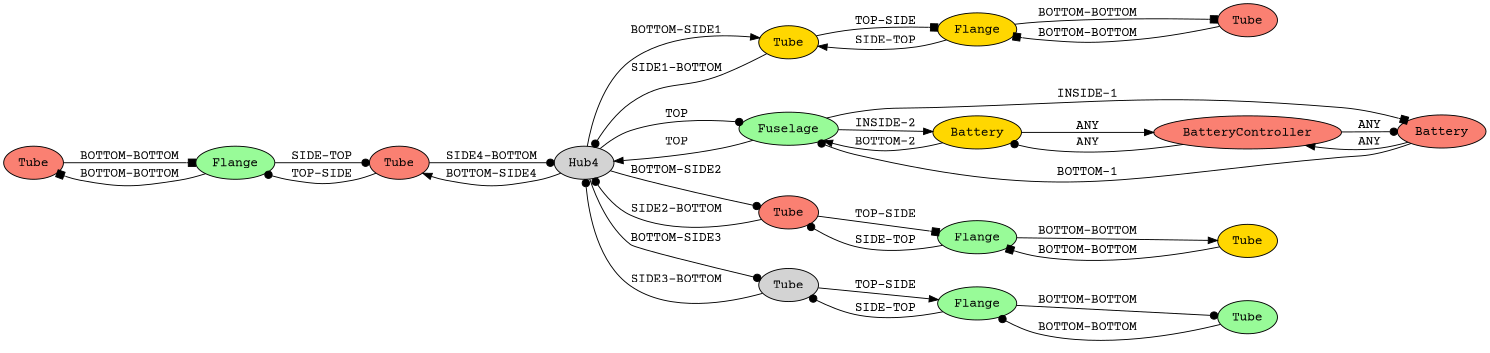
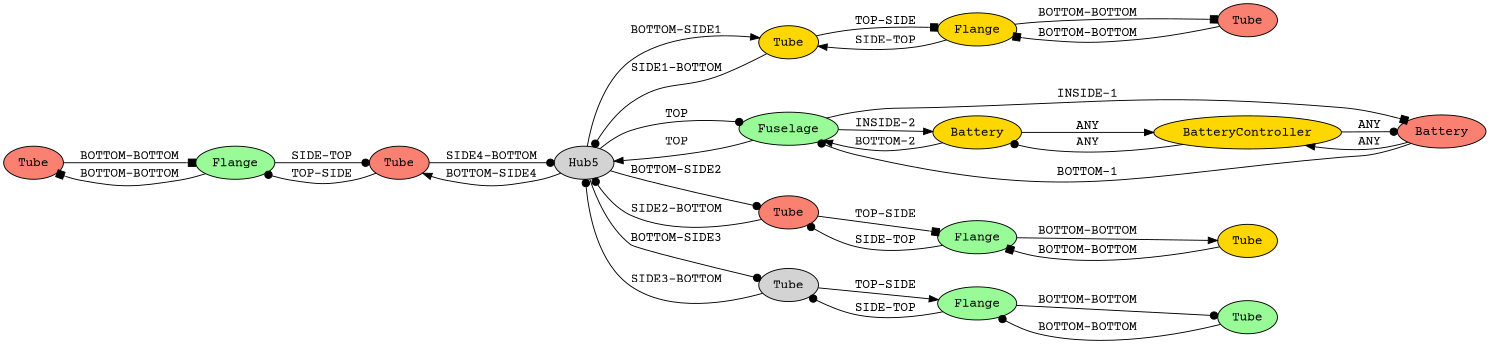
node "BatteryController": fillcolor salmon -> gold
node "Hub4": label "Hub4" -> "Hub5"
